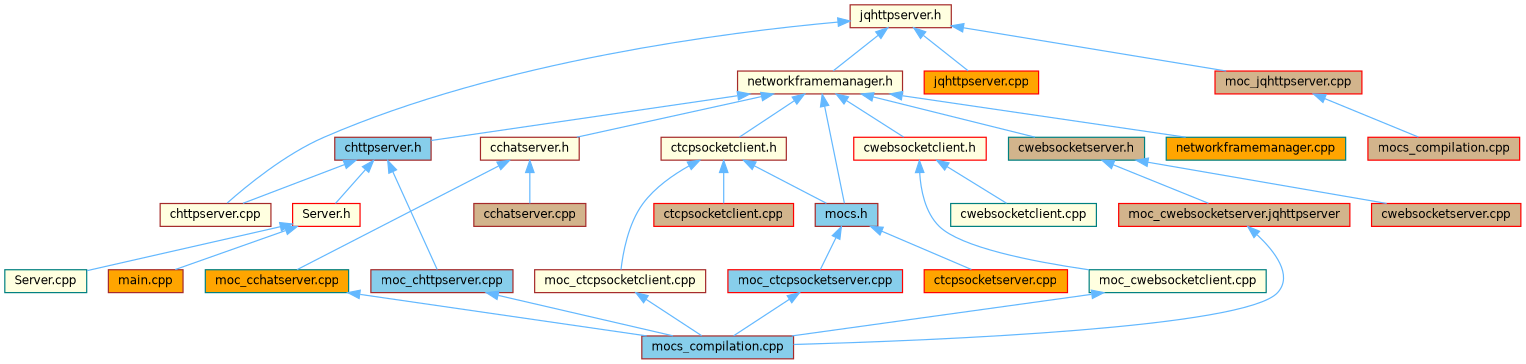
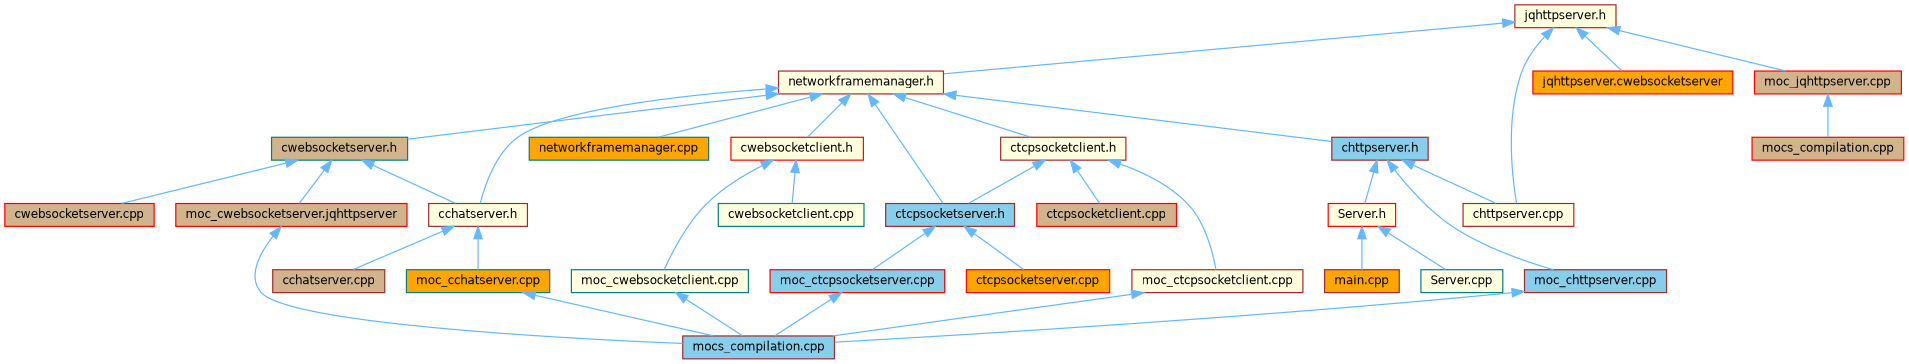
node "jqhttpserver.cpp": label "jqhttpserver.cpp" -> "jqhttpserver.cwebsocketserver"
edge "cchatserver.h" -> "cwebsocketserver.h": added
node "mocs.h": label "mocs.h" -> "ctcpsocketserver.h"
